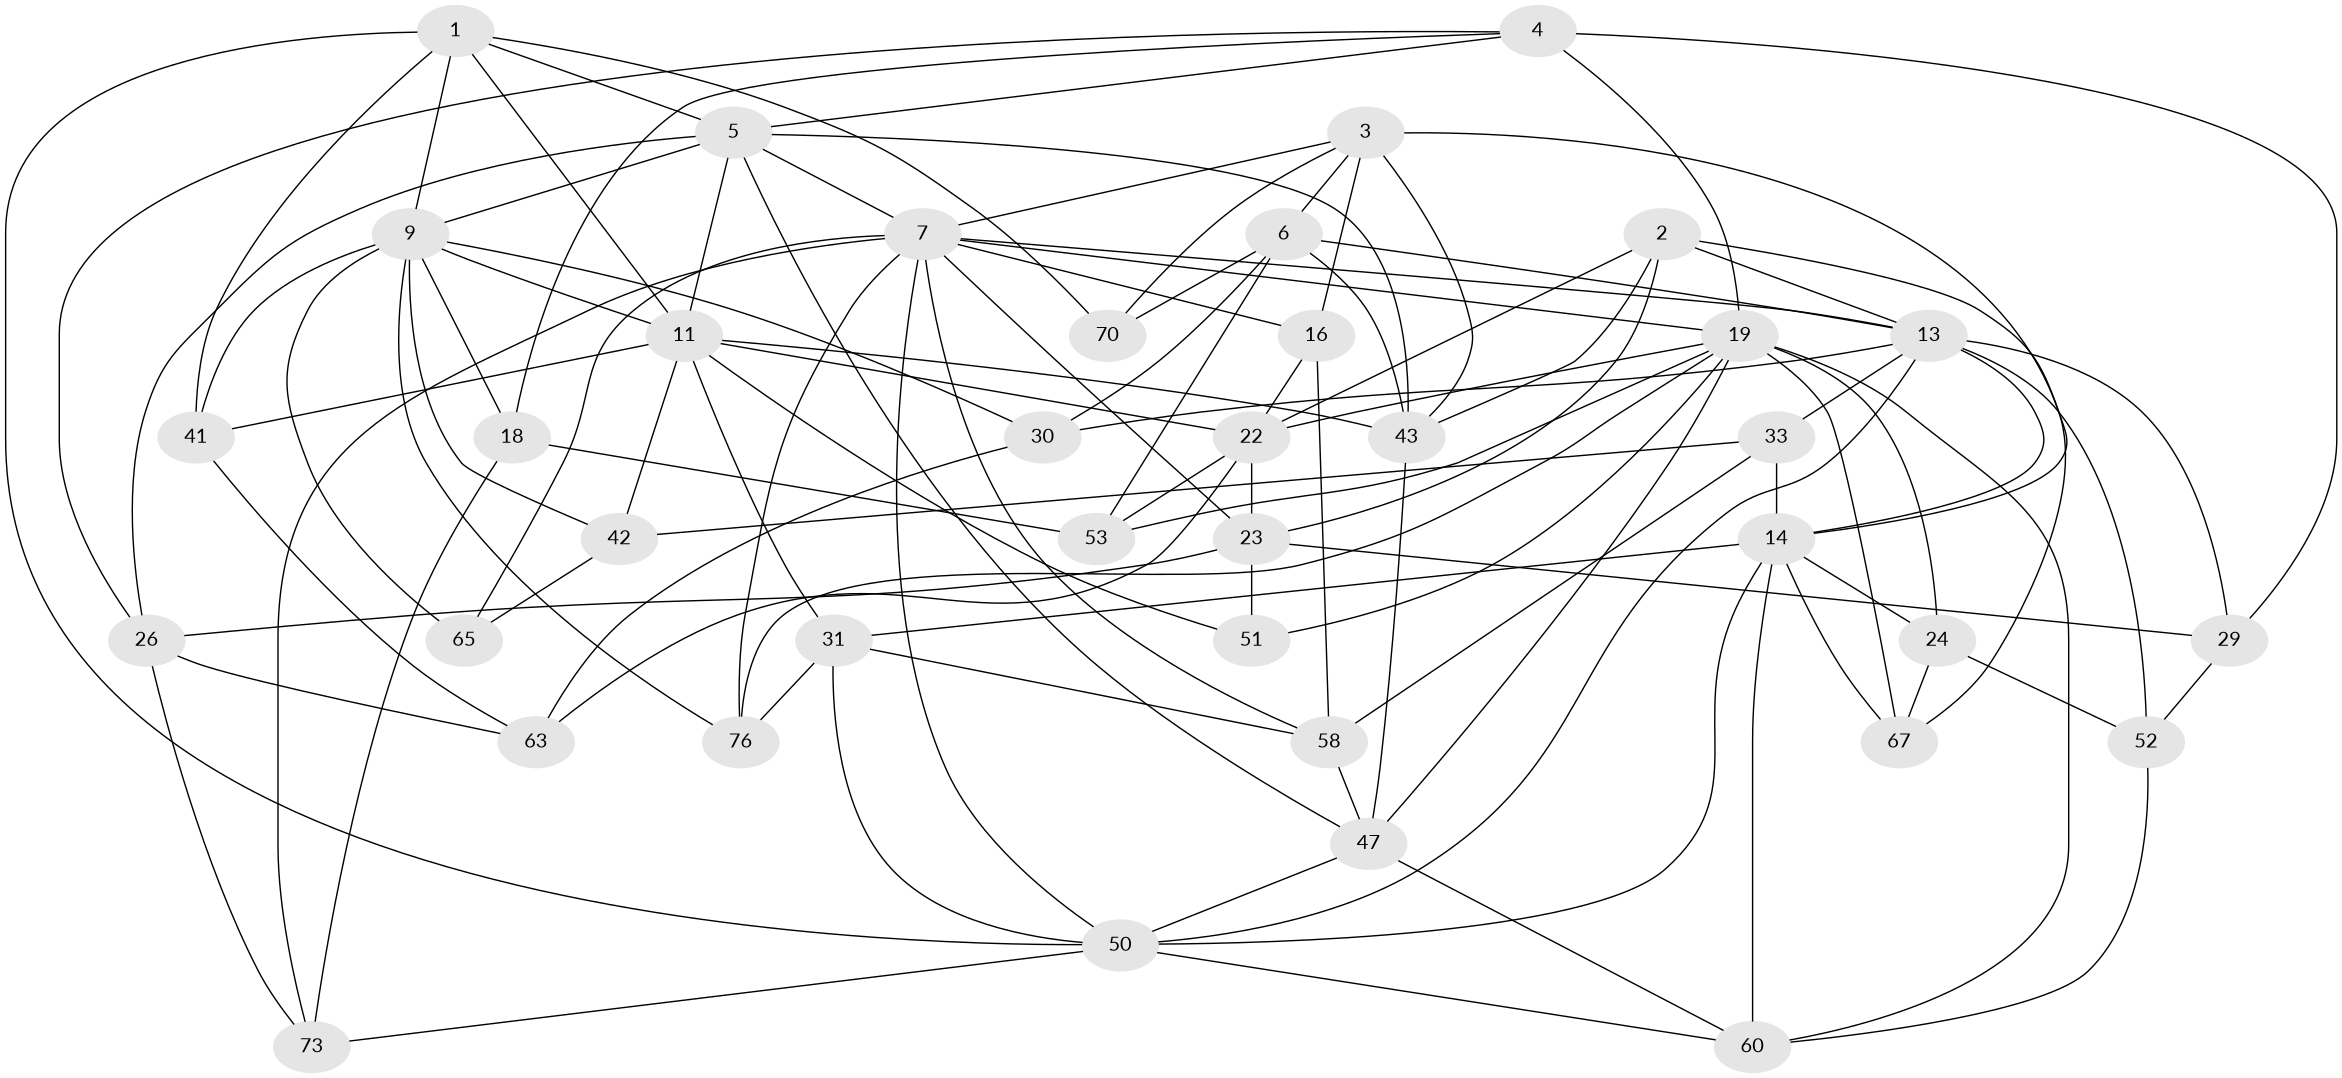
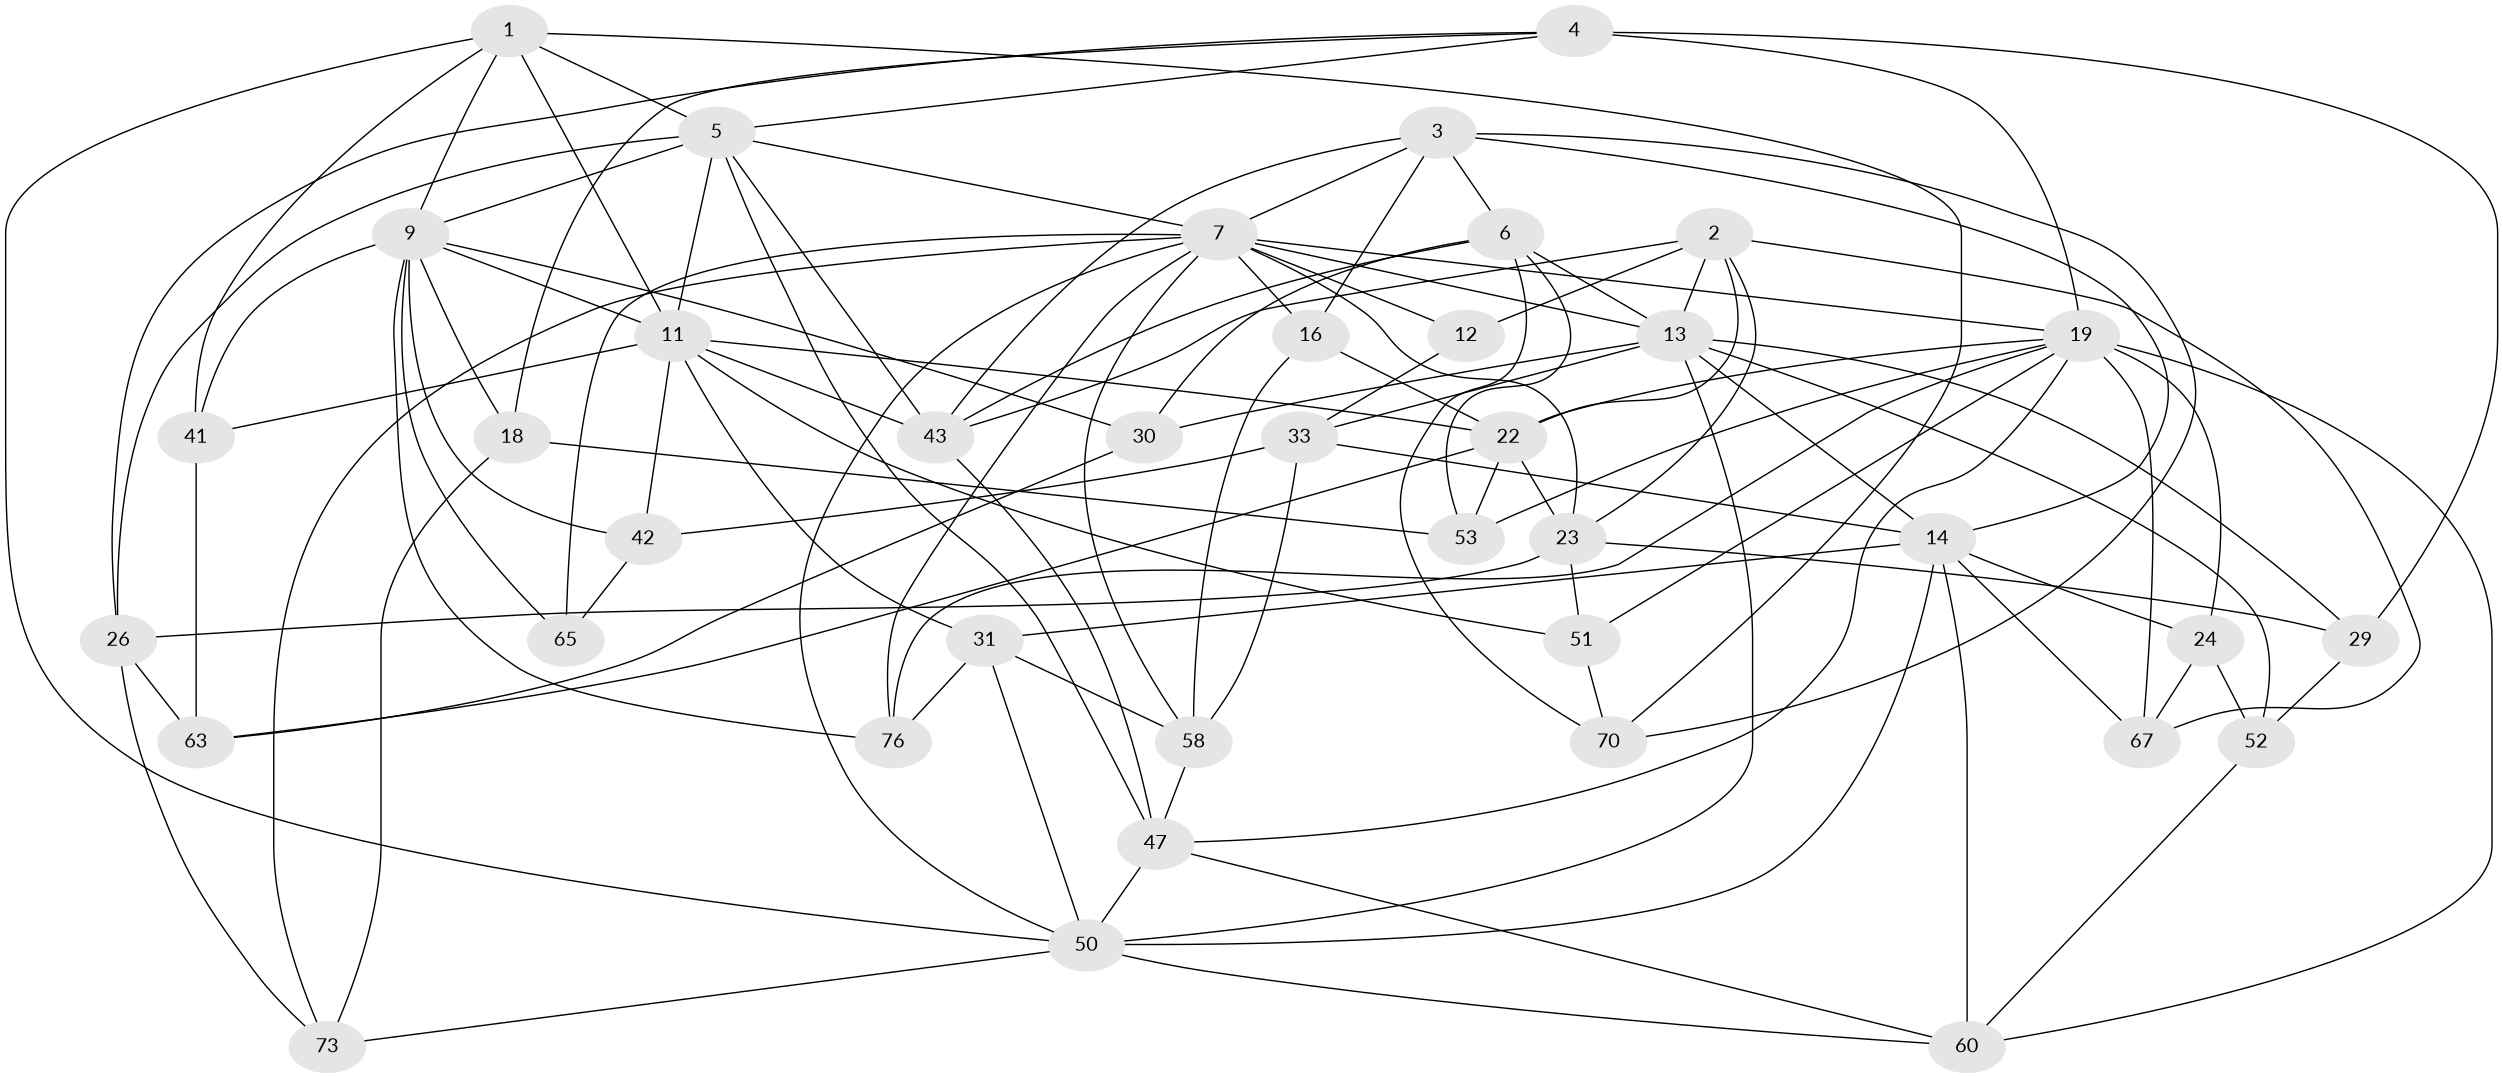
node "12": added
edge "51" -- "70": added
